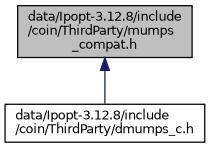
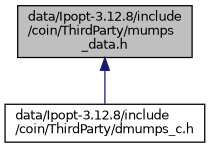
node "data/Ipopt-3.12.8/include /coin/ThirdParty/mumps _compat.h": label "data/Ipopt-3.12.8/include /coin/ThirdParty/mumps _compat.h" -> "data/Ipopt-3.12.8/include /coin/ThirdParty/mumps _data.h"
